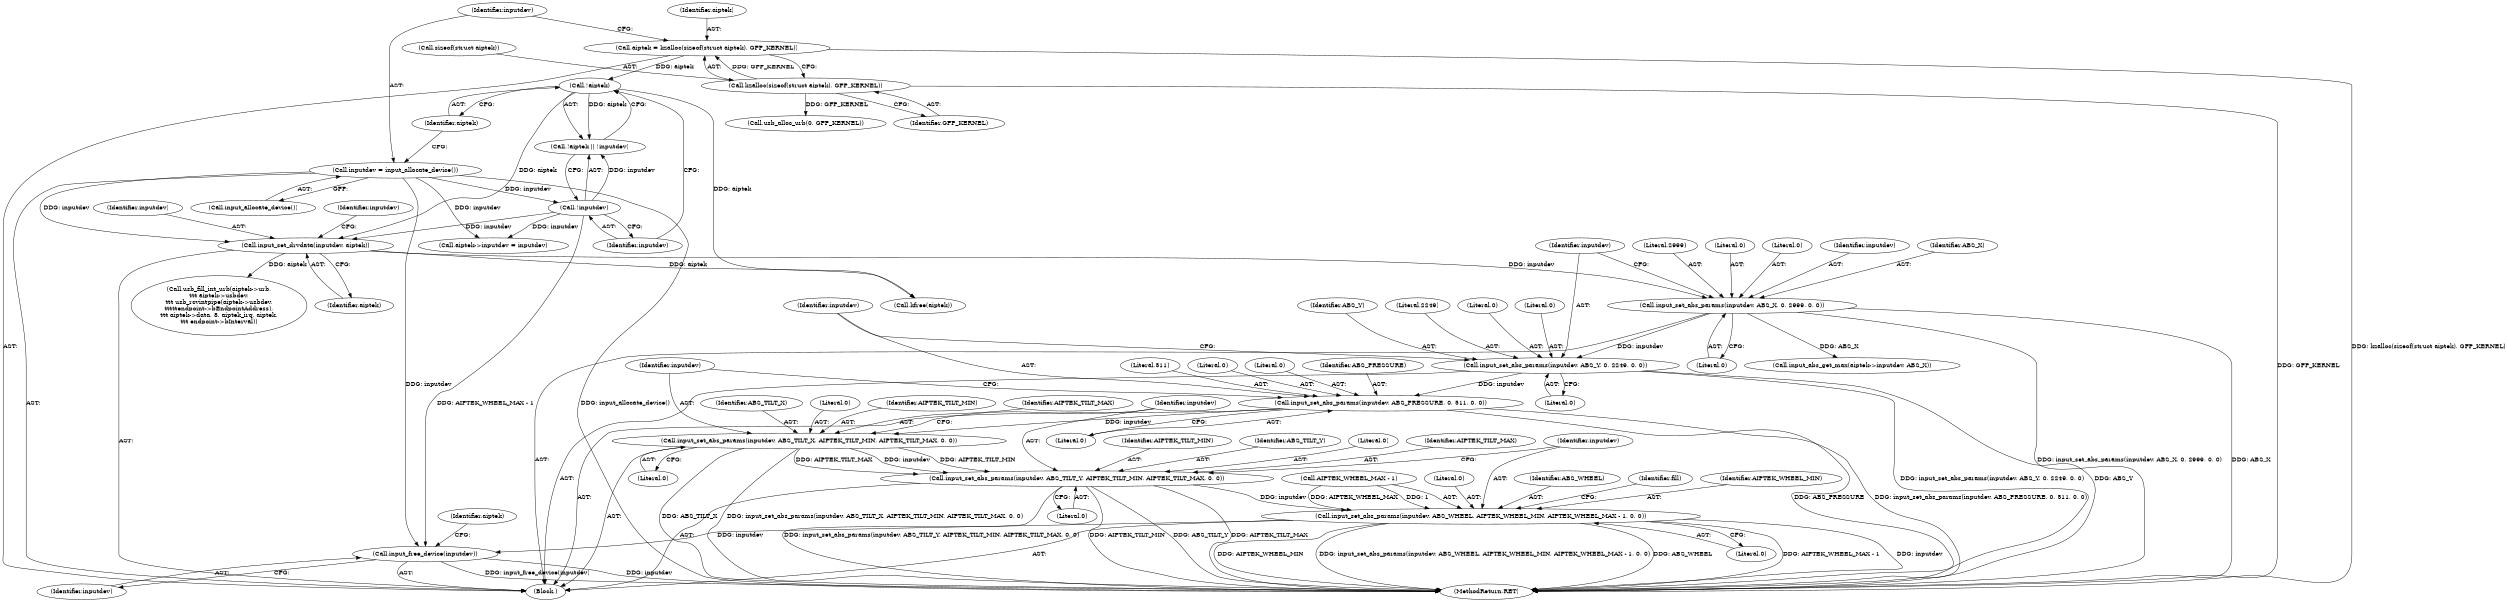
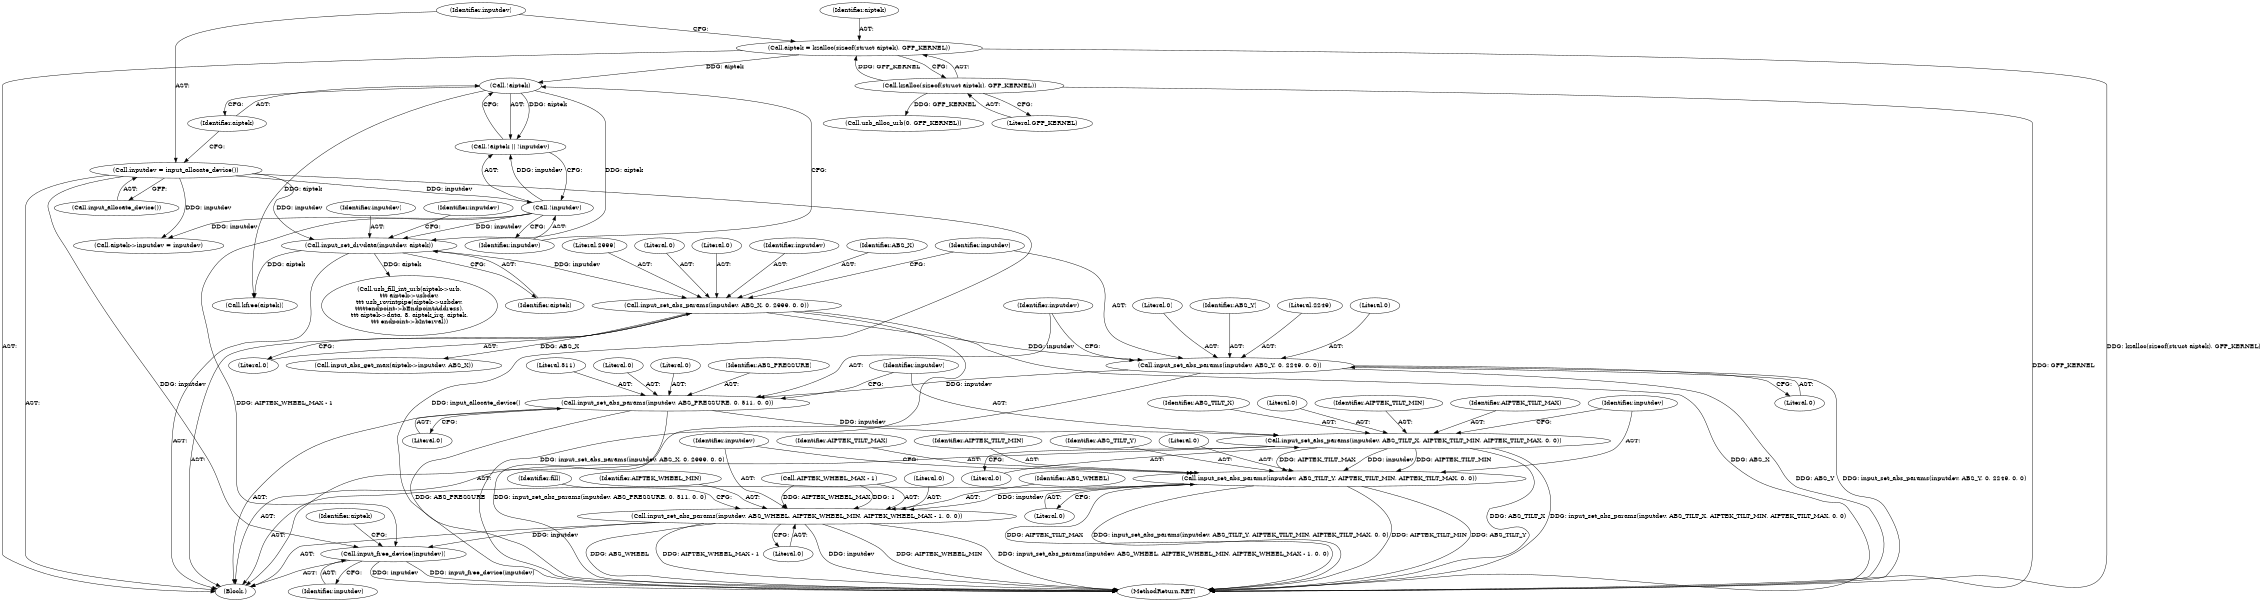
node "(Call,sizeof(struct aiptek))": removed
node "(Identifier,GFP_KERNEL)": label "(Identifier,GFP_KERNEL)" -> "(Literal,GFP_KERNEL)"
